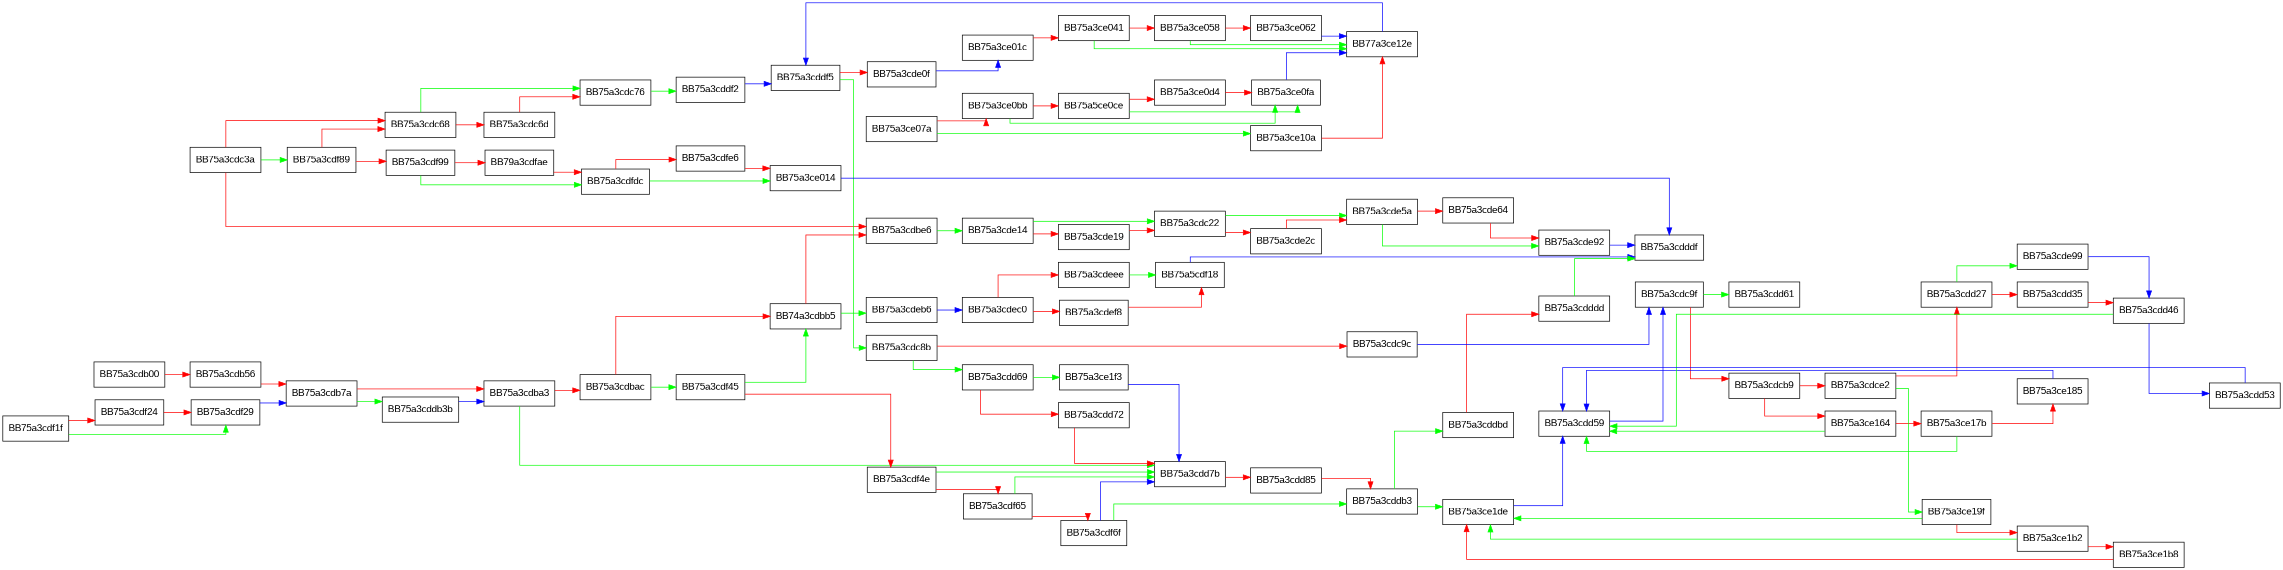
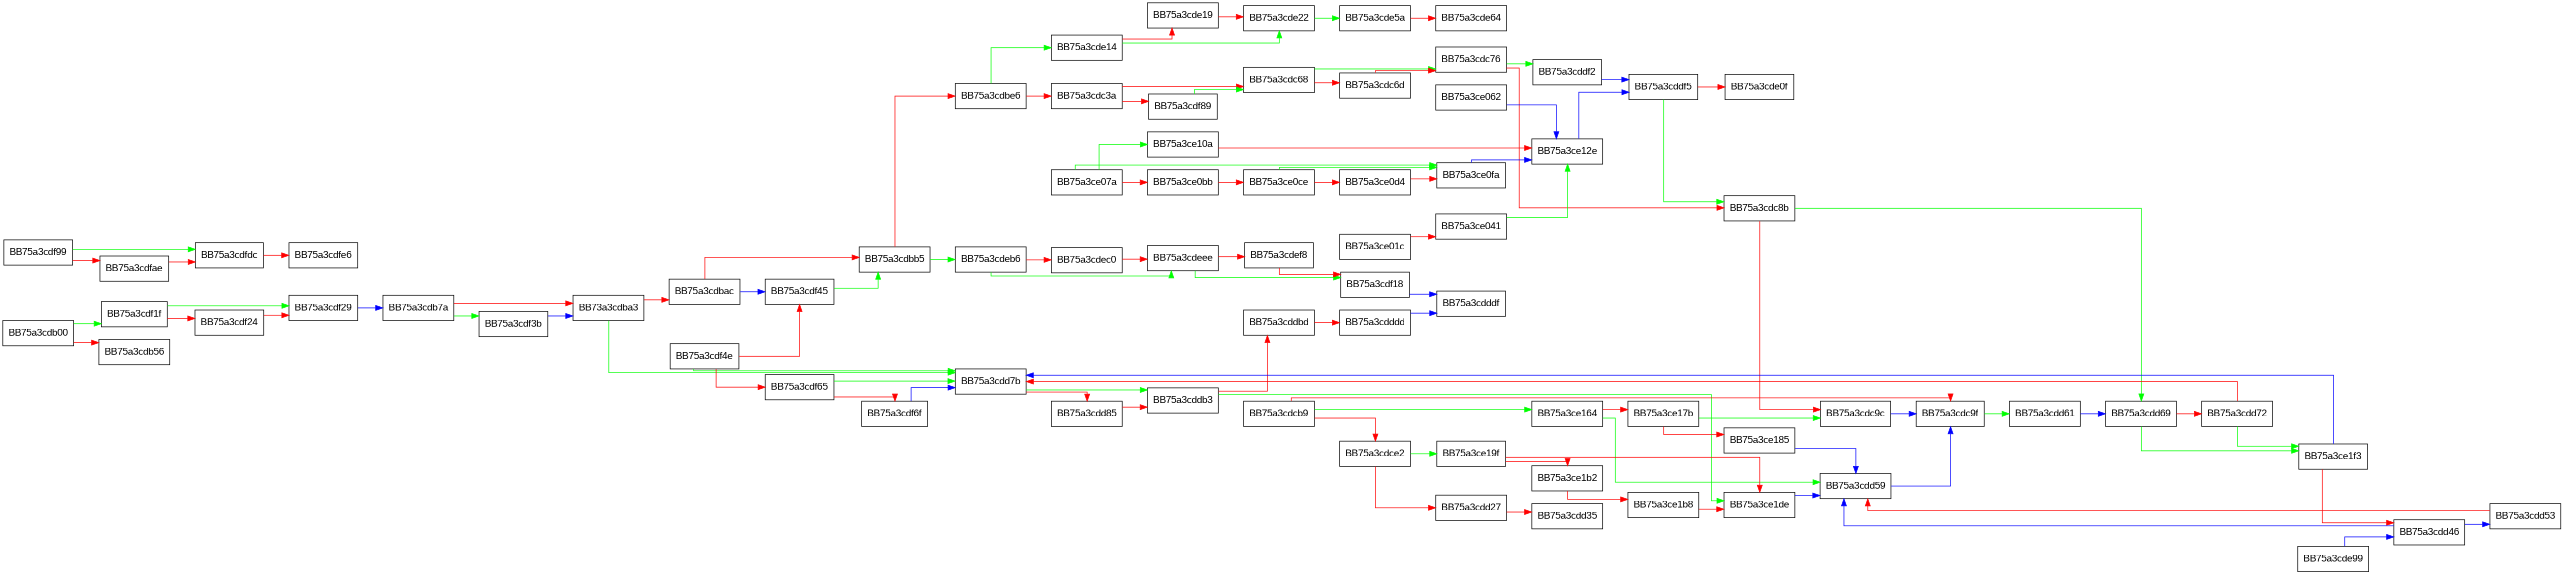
node "BB75a3ce058": removed
node "BB77a3ce12e": label "BB77a3ce12e" -> "BB75a3ce12e"
edge "BB75a3cde0f" -> "BB75a3ce01c": removed
node "BB75a5ce0ce": label "BB75a5ce0ce" -> "BB75a3ce0ce"
edge "BB75a3ce0bb" -> "BB75a3ce0fa": now "BB75a3ce07a" -> "BB75a3ce0fa"
edge "BB75a3cdf89" -> "BB75a3cdc68": color red -> green
edge "BB75a3cdc3a" -> "BB75a3cdf89": color green -> red
edge "BB75a3cdf89" -> "BB75a3cdf99": removed
node "BB79a3cdfae": label "BB79a3cdfae" -> "BB75a3cdfae"
node "BB75a3ce014": removed
edge "BB75a3cdc76" -> "BB75a3cdc8b": added
node "BB75a3cdc22": label "BB75a3cdc22" -> "BB75a3cde22"
edge "BB75a3cdc3a" -> "BB75a3cdbe6": reversed
node "BB75a3cde2c": removed
node "BB75a3cde92": removed
edge "BB75a3cdddd" -> "BB75a3cdddf": color green -> blue
edge "BB75a3cdd27" -> "BB75a3cde99": removed
node "BB75a5cdf18": label "BB75a5cdf18" -> "BB75a3cdf18"
edge "BB75a3cdeb6" -> "BB75a3cdeee": added
edge "BB75a3cdd35" -> "BB75a3cdd46": now "BB75a3ce1f3" -> "BB75a3cdd46"
edge "BB75a3cdeb6" -> "BB75a3cdec0": color blue -> red
edge "BB75a3cdec0" -> "BB75a3cdef8": now "BB75a3cdeee" -> "BB75a3cdef8"
edge "BB75a3cdd46" -> "BB75a3cdd59": color green -> blue
node "BB74a3cdbb5": label "BB74a3cdbb5" -> "BB75a3cdbb5"
edge "BB75a3cdb00" -> "BB75a3cdf1f": added
edge "BB75a3cdc9f" -> "BB75a3cdcb9": reversed
edge "BB75a3cdd53" -> "BB75a3cdd59": color blue -> red
edge "BB75a3cdb56" -> "BB75a3cdb7a": removed
edge "BB75a3cdbac" -> "BB75a3cdf45": color green -> blue
node "BB75a3cdba3": label "BB75a3cdba3" -> "BB73a3cdba3"
edge "BB75a3cdf45" -> "BB75a3cdf4e": reversed
node "BB75a3cddb3b": label "BB75a3cddb3b" -> "BB75a3cdf3b"
edge "BB75a3cdd61" -> "BB75a3cdd69": added
edge "BB75a3cdcb9" -> "BB75a3ce164": color red -> green
edge "BB75a3cddb3" -> "BB75a3cddbd": color green -> red
edge "BB75a3cdd72" -> "BB75a3ce1f3": added
edge "BB75a3ce17b" -> "BB75a3cdd59": now "BB75a3ce17b" -> "BB75a3cdc9c"
edge "BB75a3cdf6f" -> "BB75a3cddb3": now "BB75a3cdd7b" -> "BB75a3cddb3"
edge "BB75a3ce19f" -> "BB75a3ce1de": color green -> red
edge "BB75a3ce1b2" -> "BB75a3ce1de": removed
